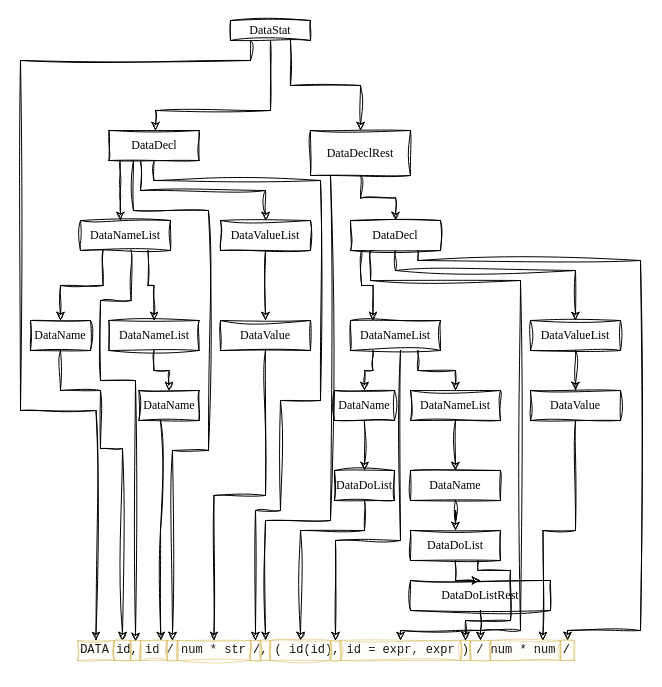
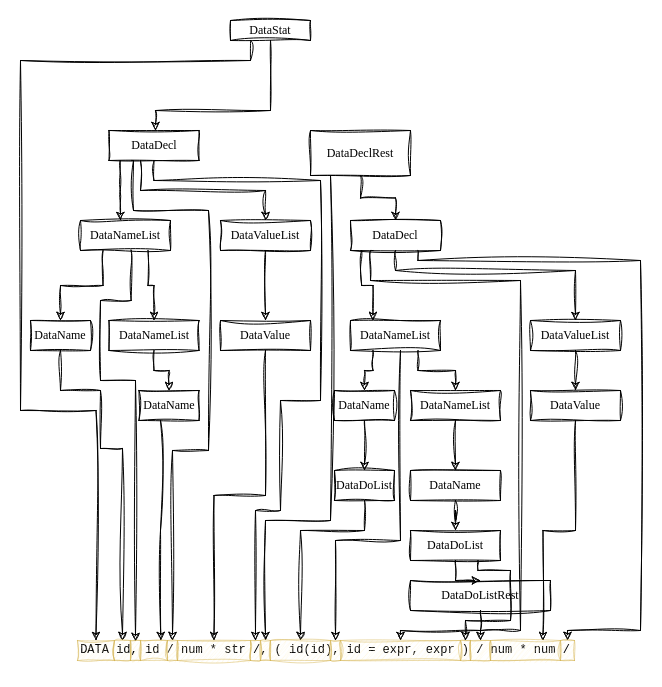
edge "DataStat" -> "DataDeclRest": removed
